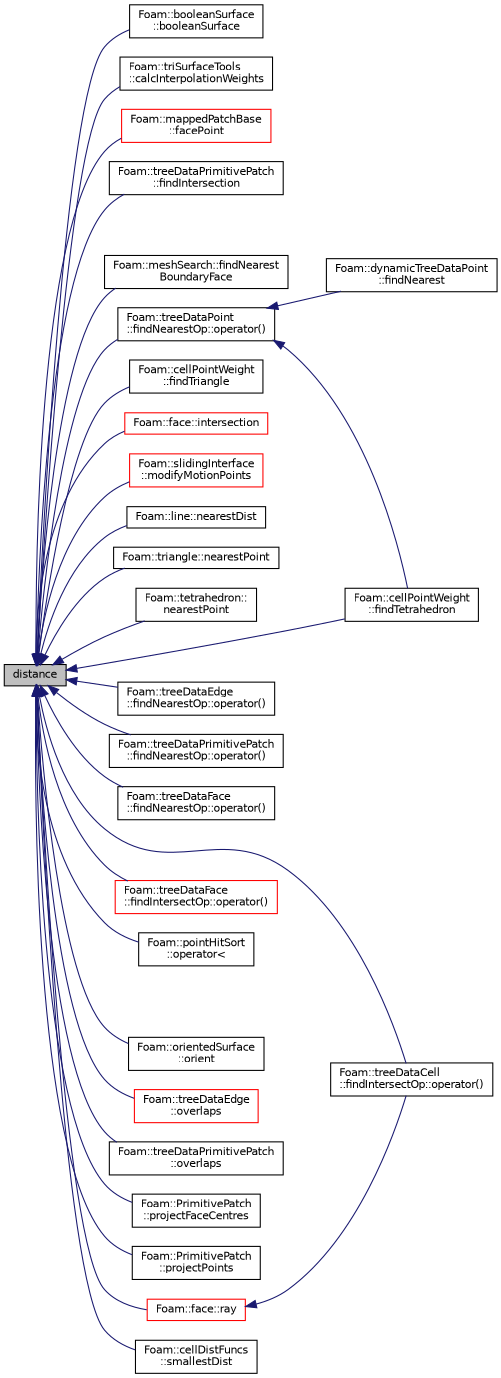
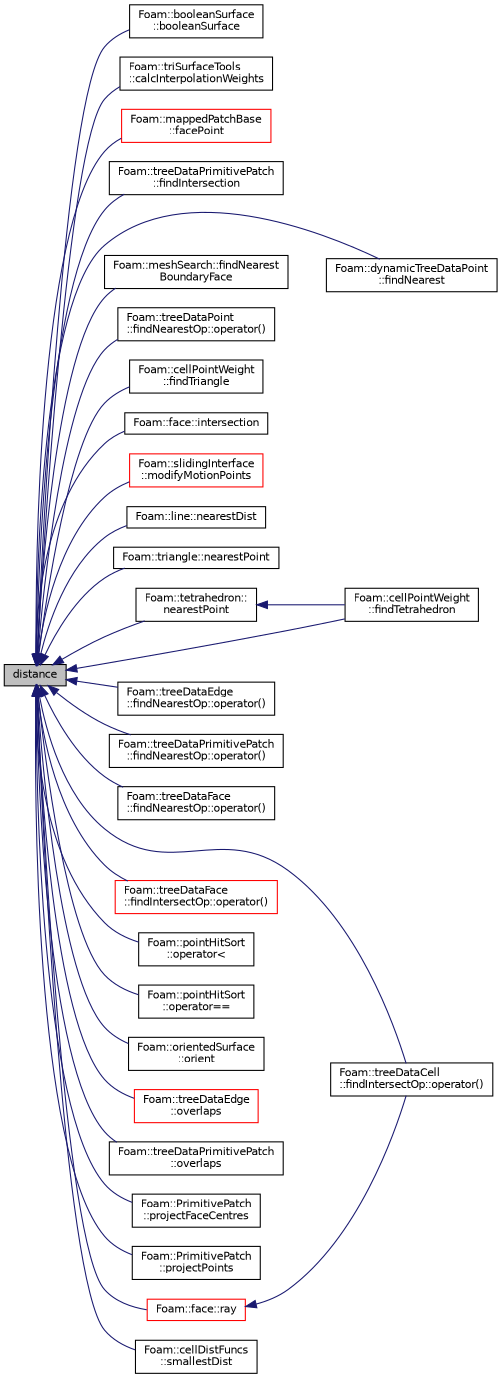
edge "Foam::dynamicTreeDataPoint ::findNearest" -> "Foam::treeDataPoint ::findNearestOp::operator()": now "Foam::dynamicTreeDataPoint ::findNearest" -> "distance"
node "Foam::face::intersection": color red -> black
edge "Foam::cellPointWeight ::findTetrahedron" -> "Foam::treeDataPoint ::findNearestOp::operator()": now "Foam::cellPointWeight ::findTetrahedron" -> "Foam::tetrahedron:: nearestPoint"
node "Foam::pointHitSort ::operator==": added
